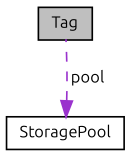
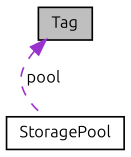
edge "Tag" -> "StoragePool": reversed
